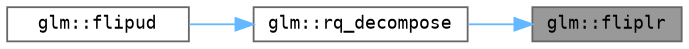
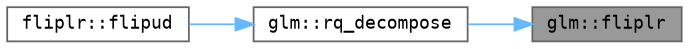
node "glm::flipud": label "glm::flipud" -> "fliplr::flipud"
